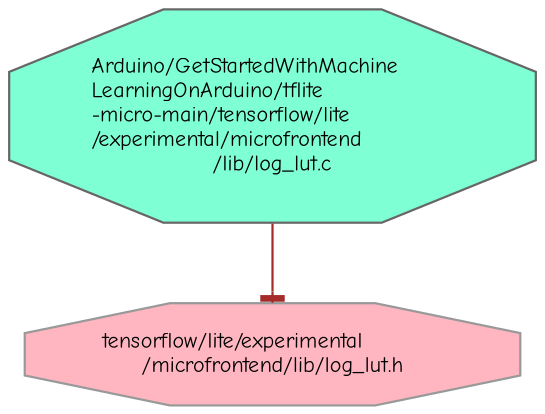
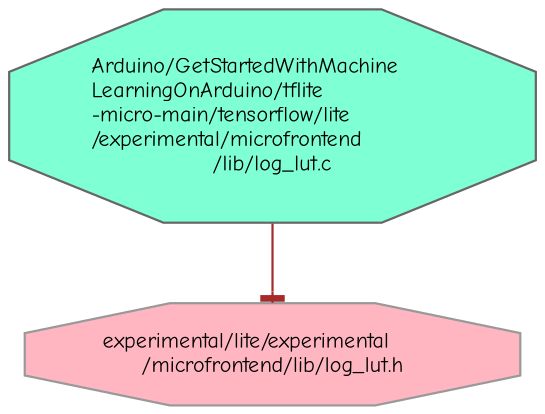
node "tensorflow/lite/experimental /microfrontend/lib/log_lut.h": label "tensorflow/lite/experimental /microfrontend/lib/log_lut.h" -> "experimental/lite/experimental /microfrontend/lib/log_lut.h"
